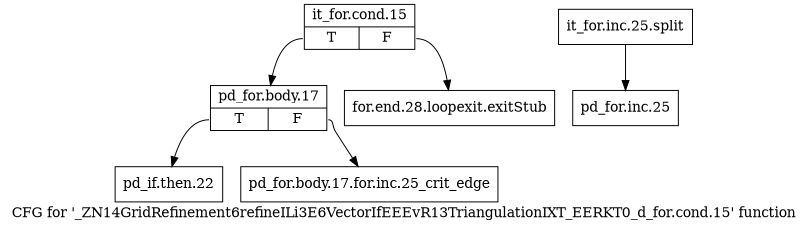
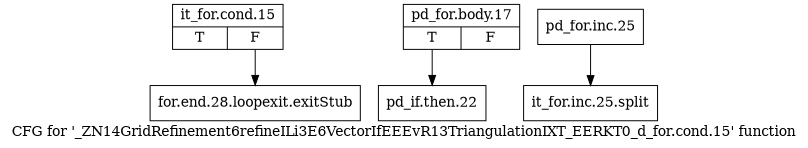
edge "it_for.cond.15" -> "pd_for.body.17": removed
edge "it_for.inc.25.split" -> "pd_for.inc.25": reversed
node "pd_for.body.17.for.inc.25_crit_edge": removed
